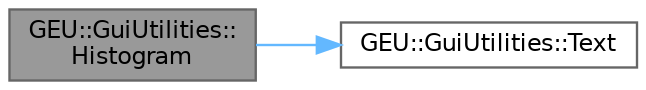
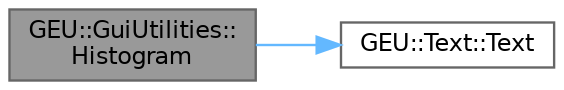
node "GEU::GuiUtilities::Text": label "GEU::GuiUtilities::Text" -> "GEU::Text::Text"
